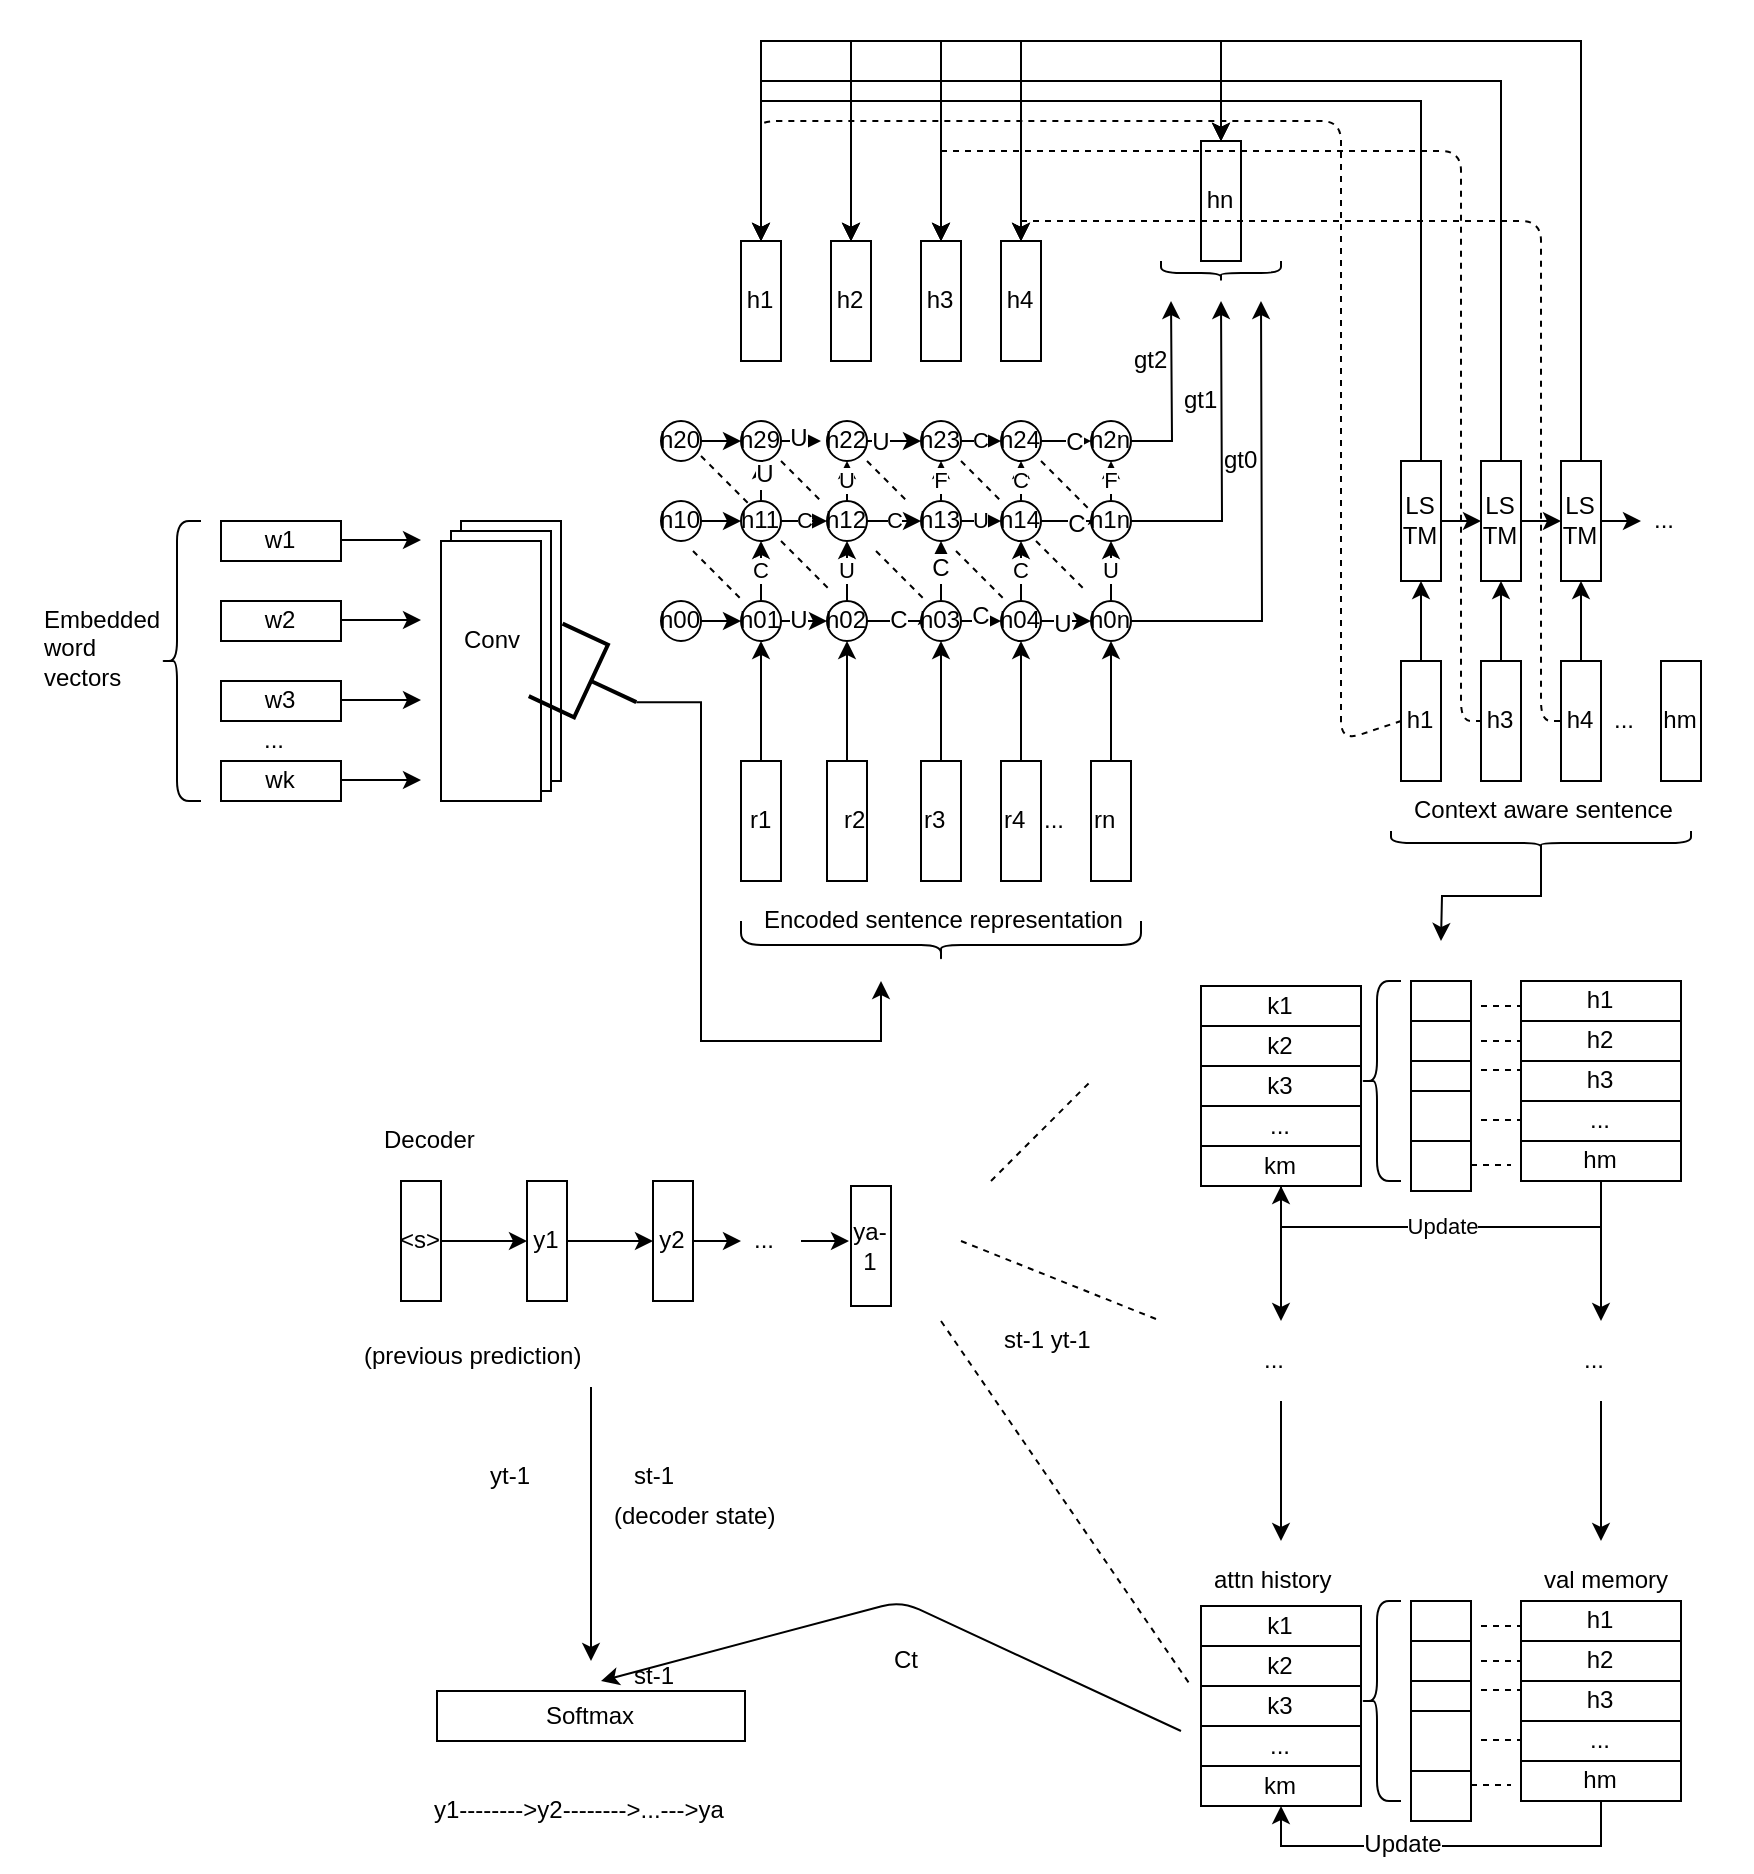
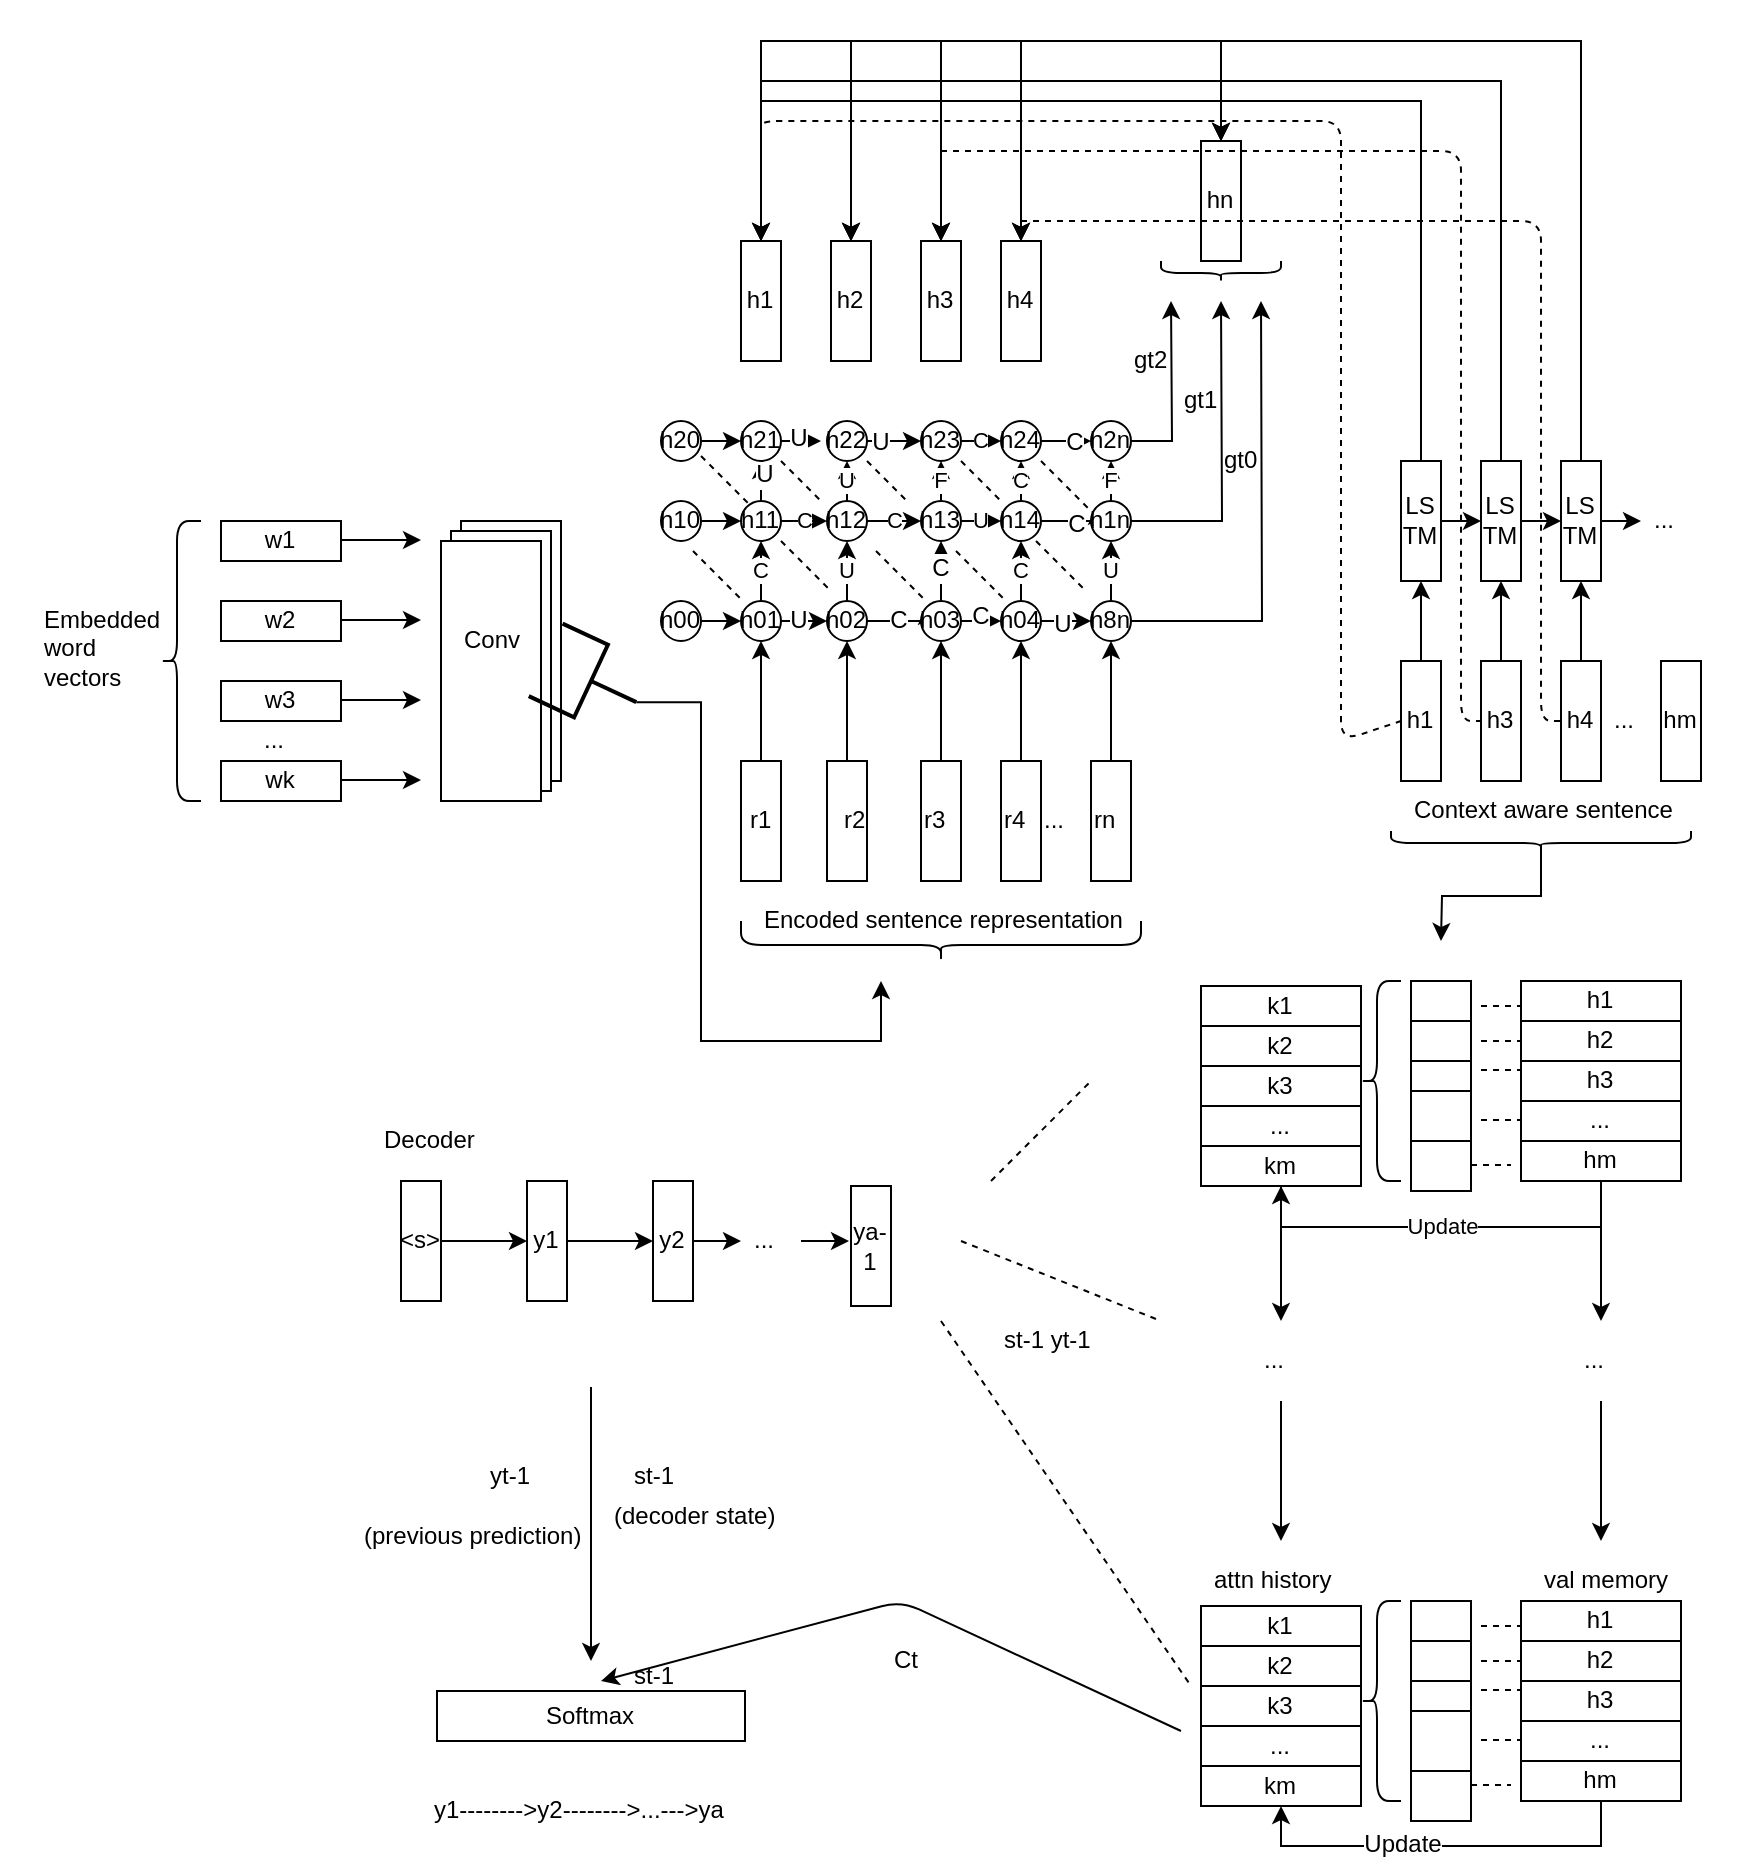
node "h29": label "h29" -> "h21"
node "h0n": label "h0n" -> "h8n"
node "(previous prediction)": moved (481, 1357) -> (481, 1537)
